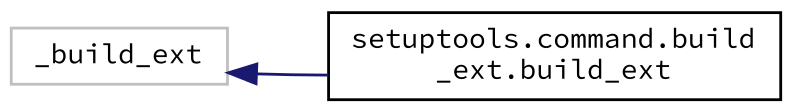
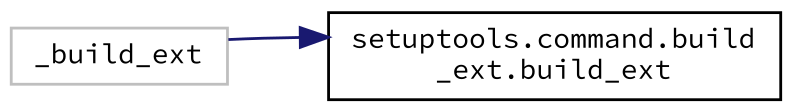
edge "setuptools.command.build _ext.build_ext" -> "_build_ext": reversed
